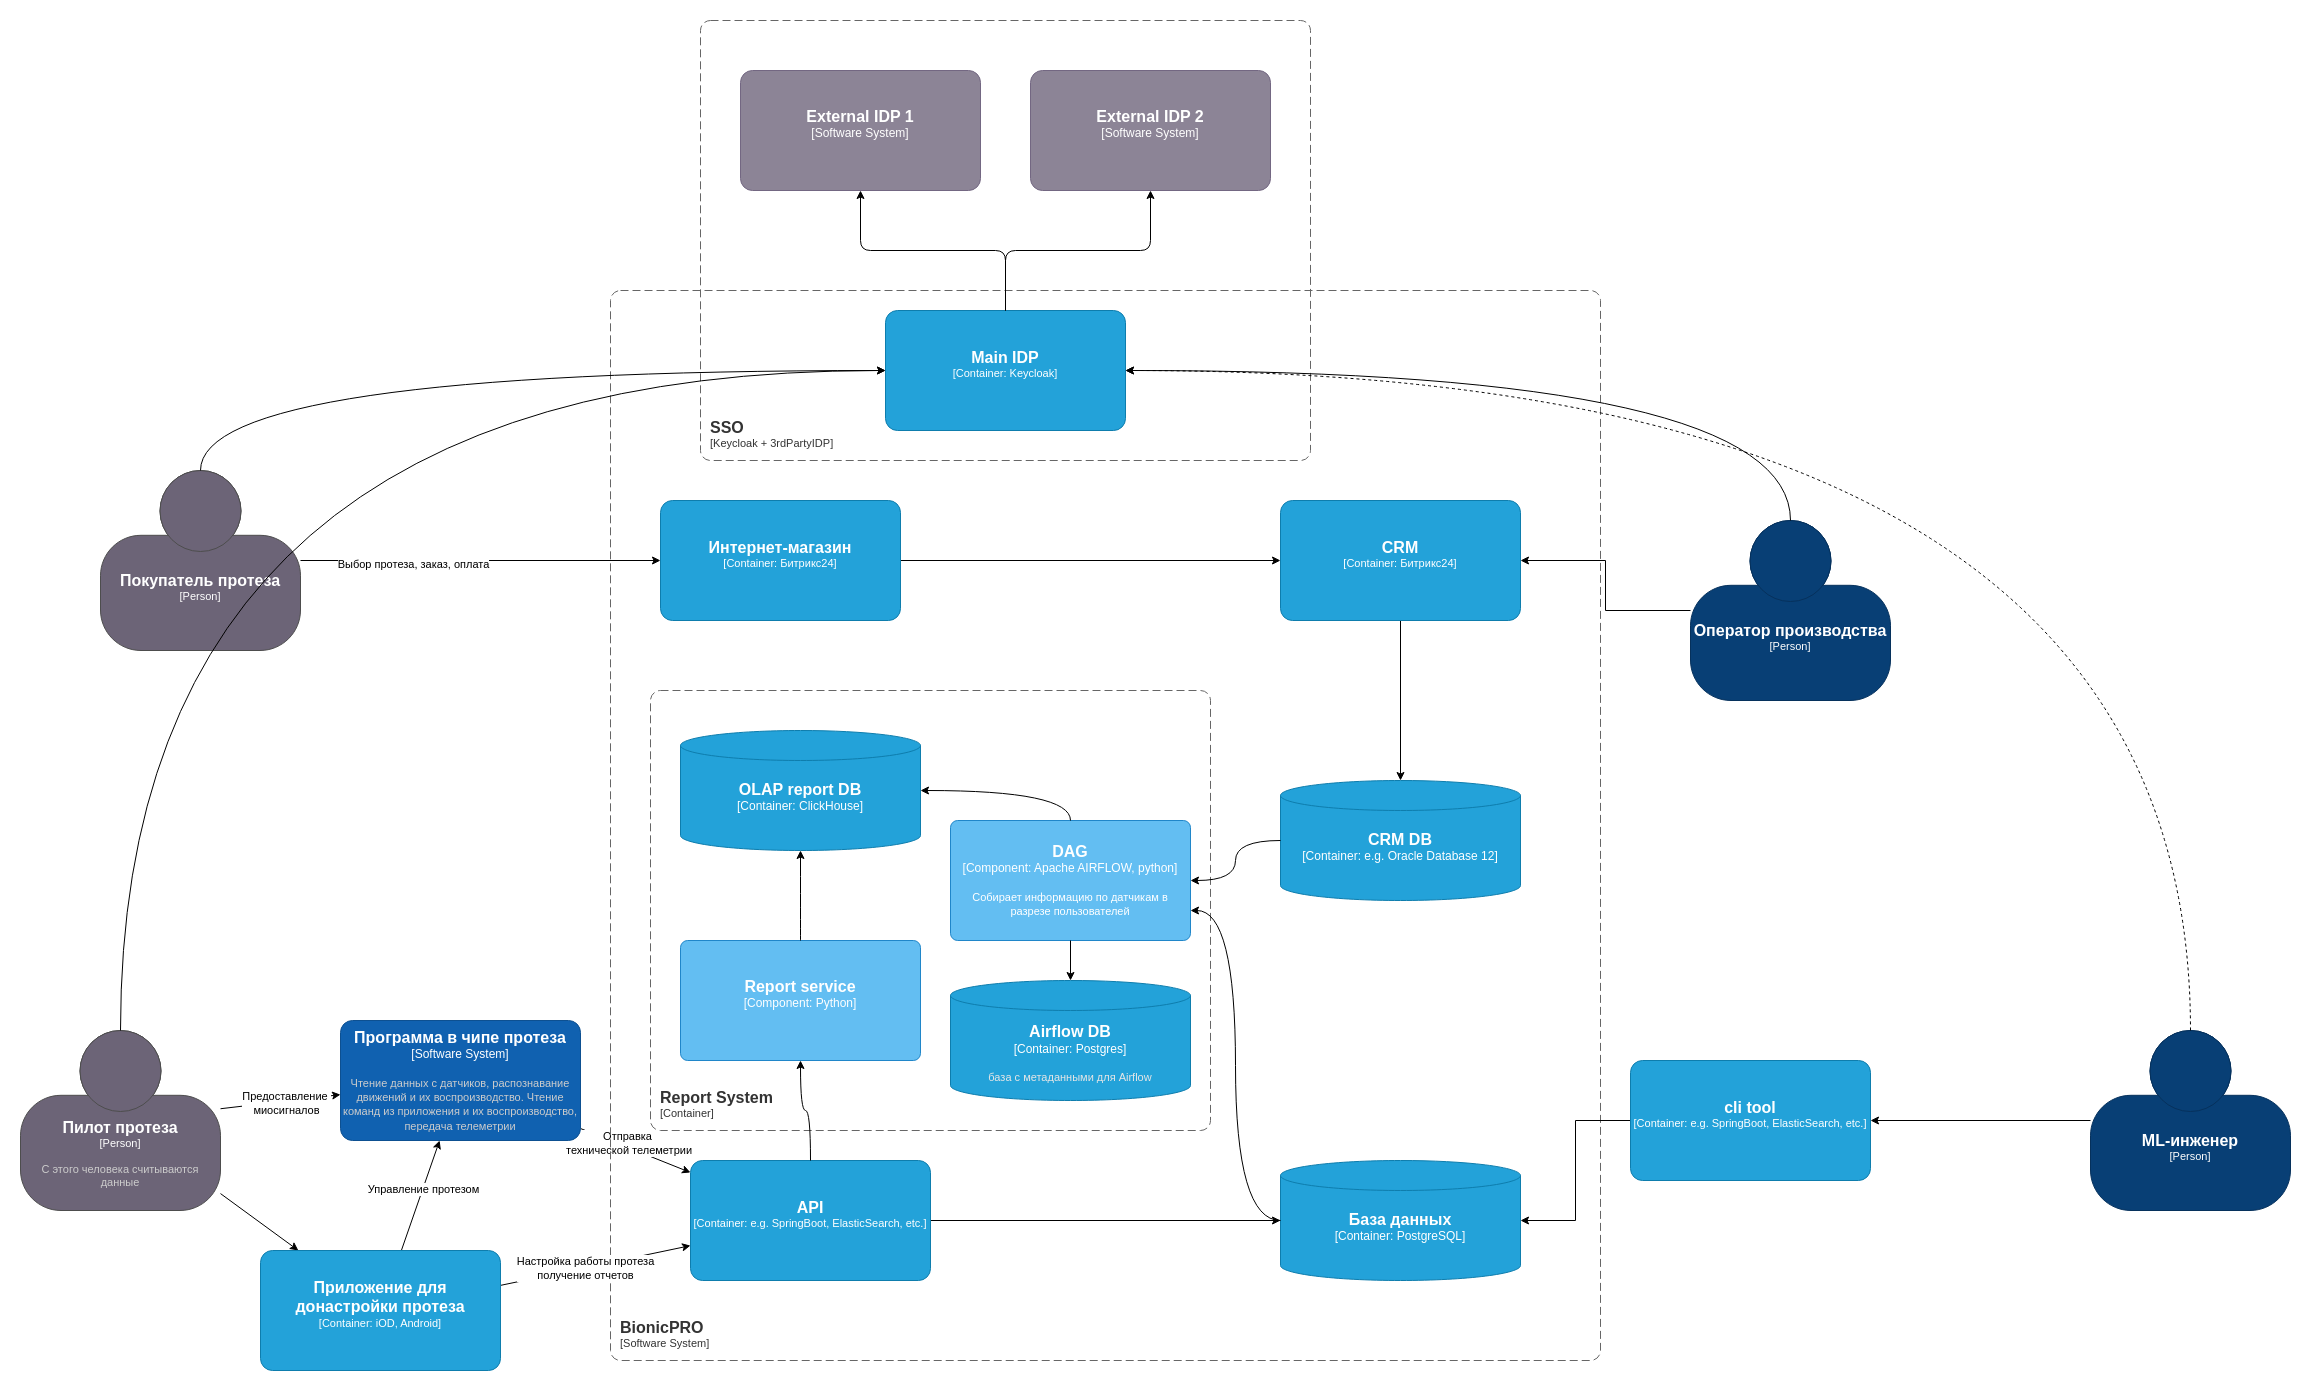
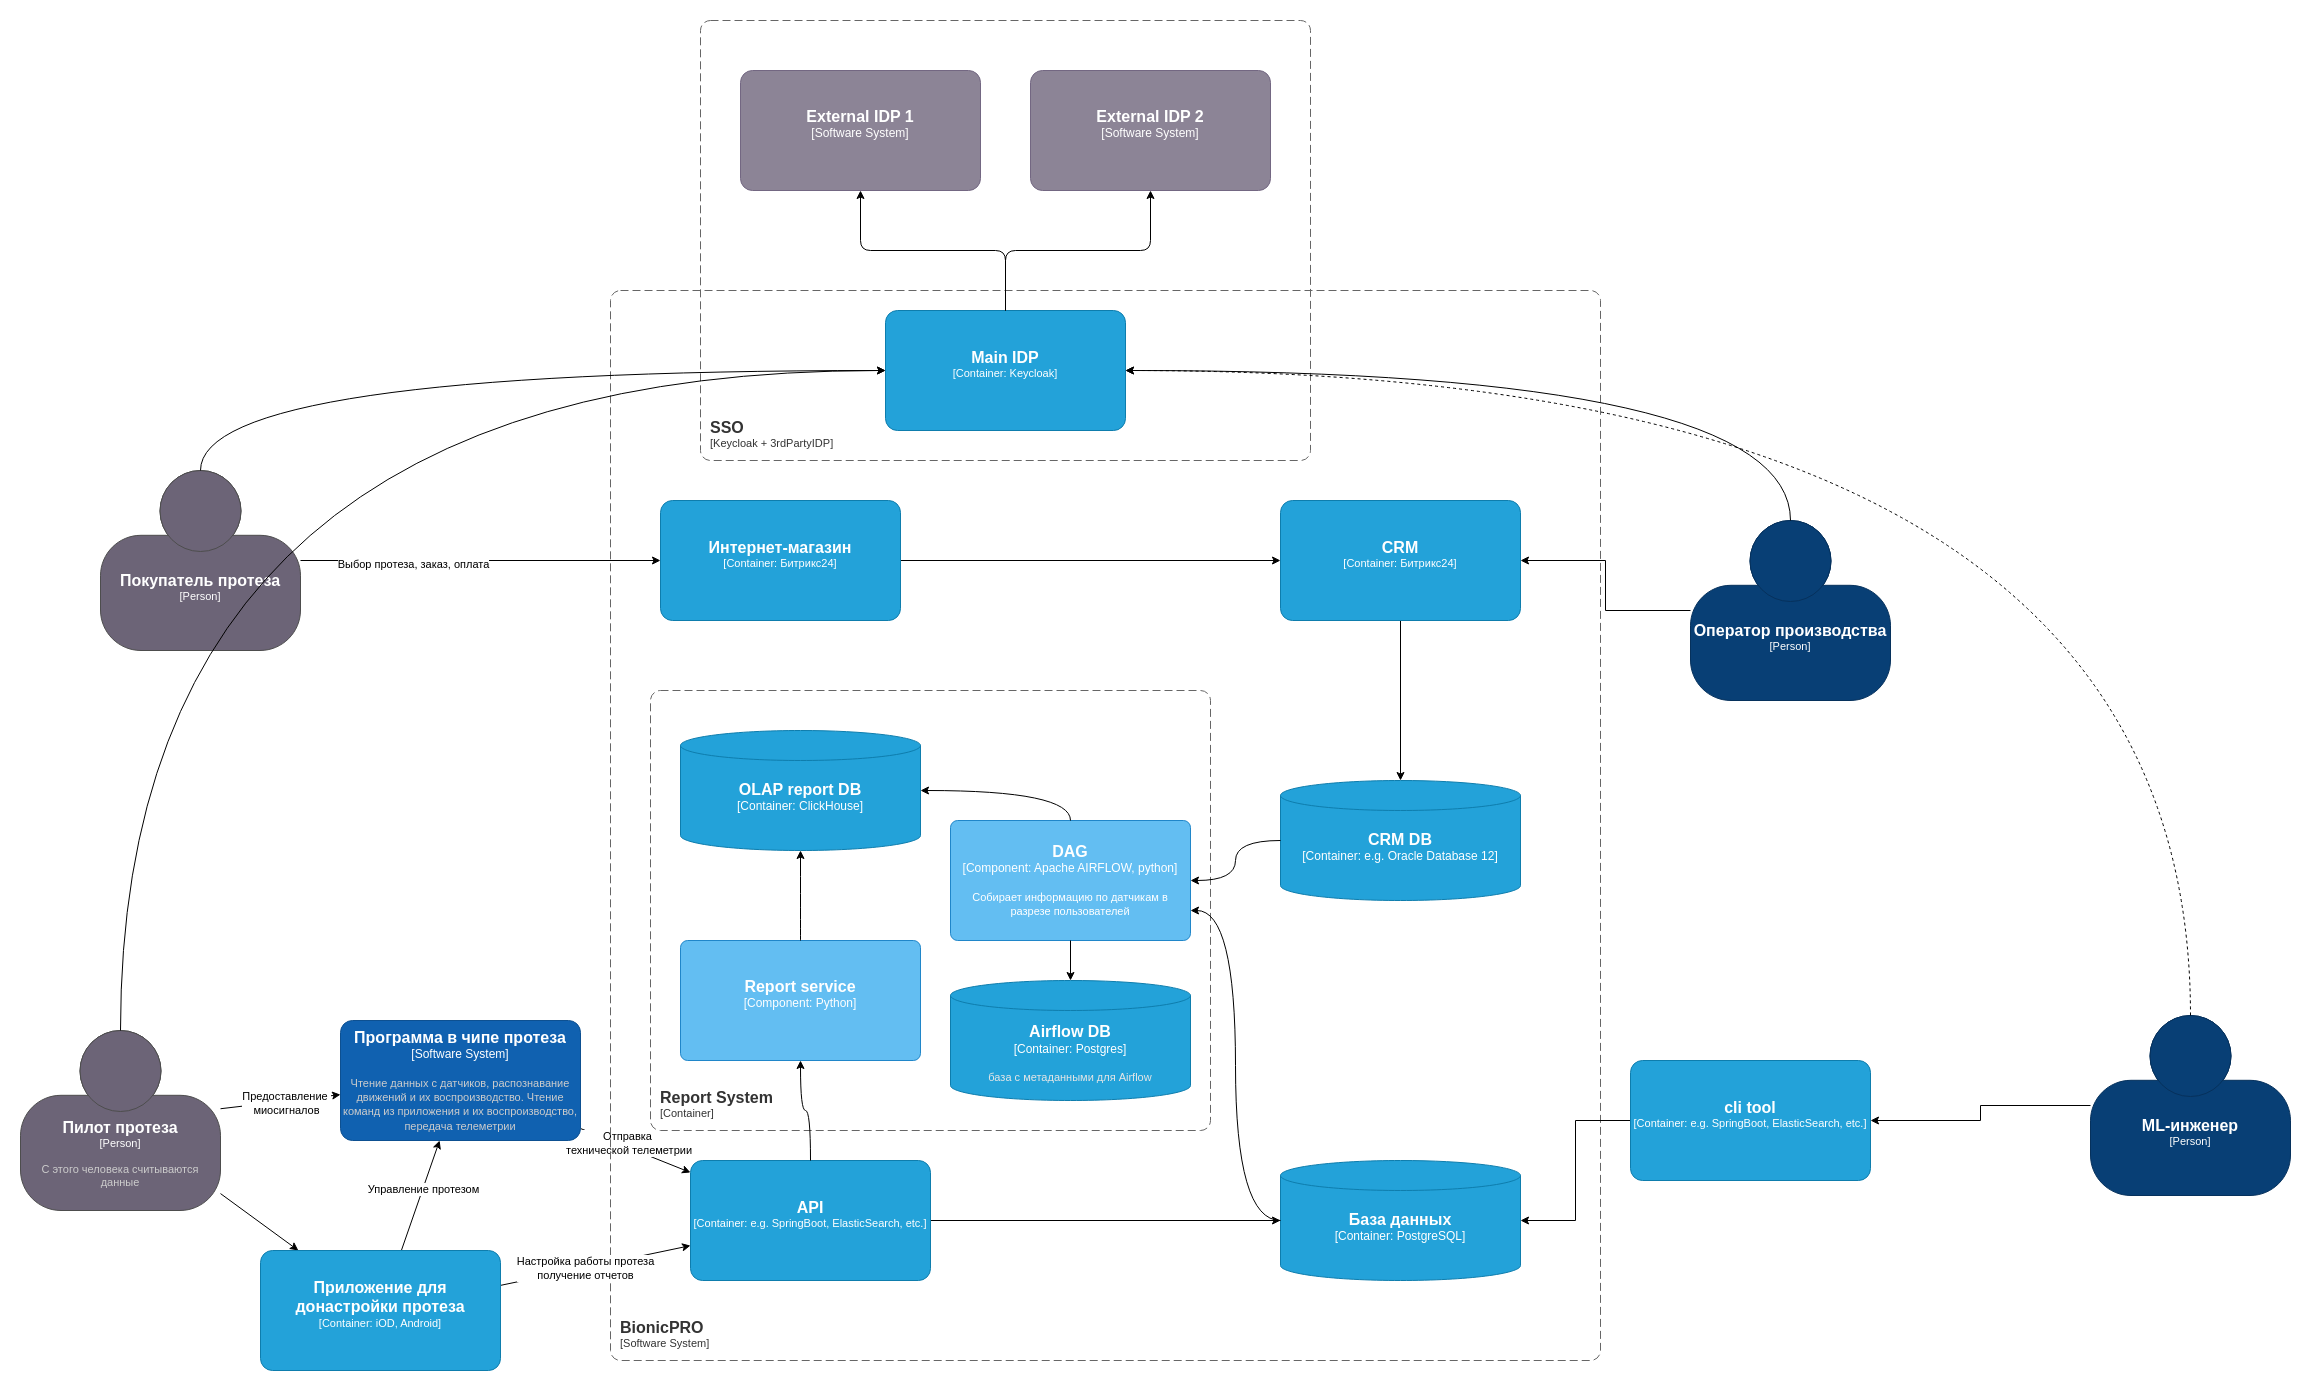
node "ML-инженер [Person]": moved (2191, 1121) -> (2191, 1106)
